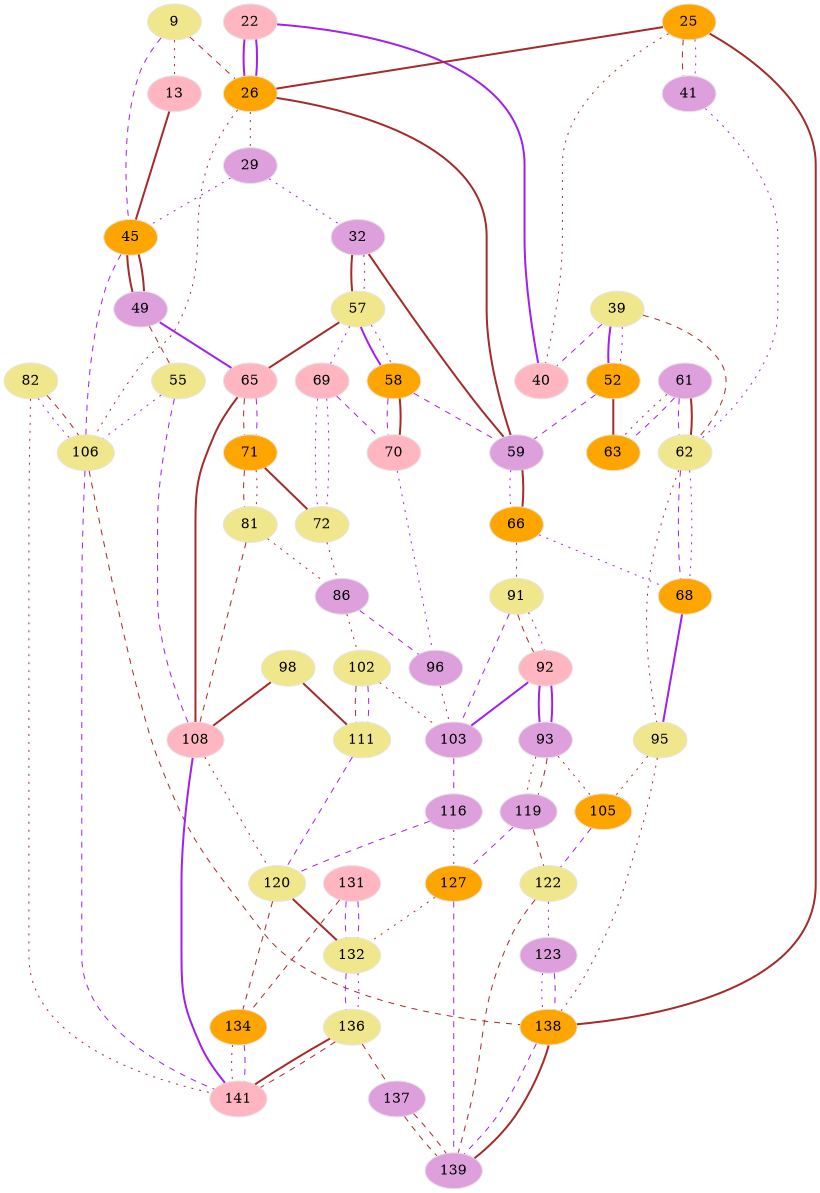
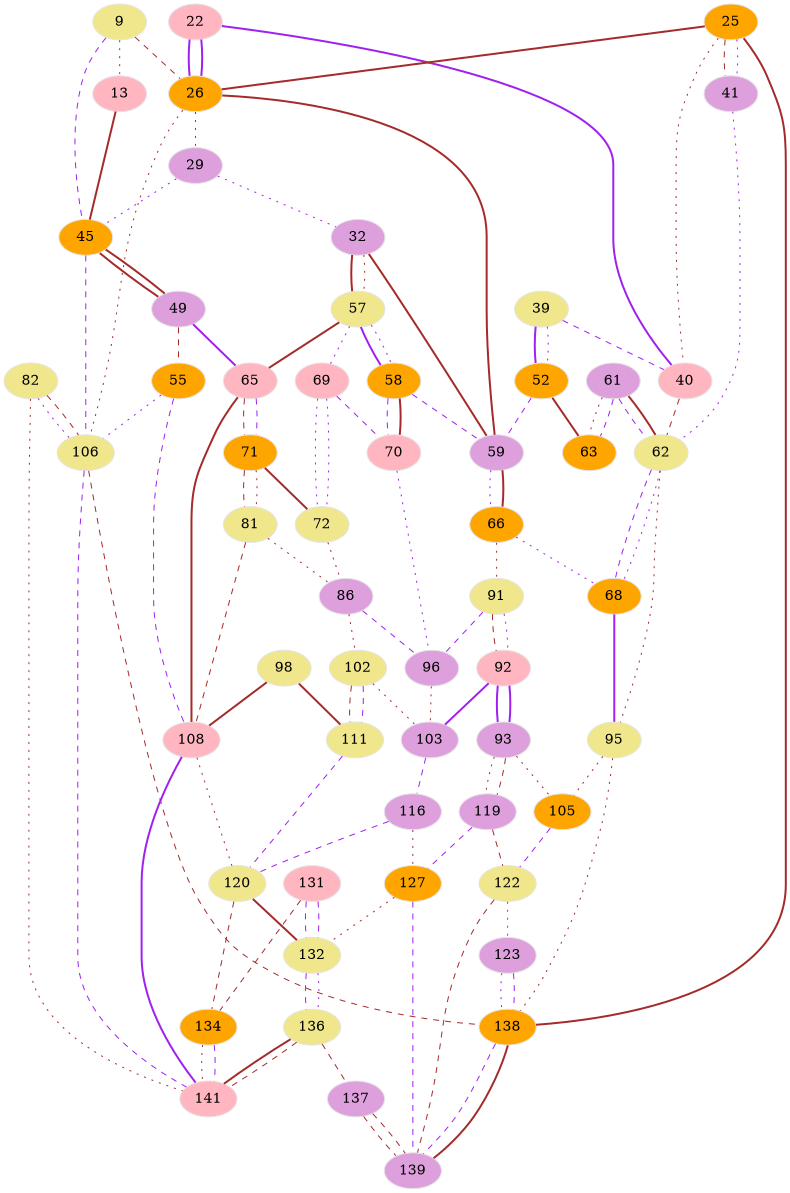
edge "39" -- "62": now "40" -- "62"
node "55": fillcolor khaki -> orange
edge "91" -- "103": now "91" -- "96"
